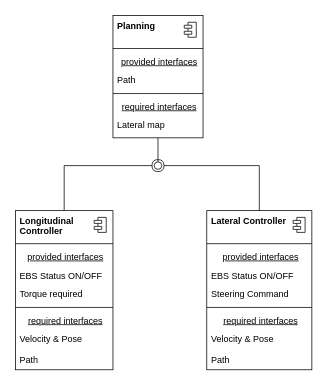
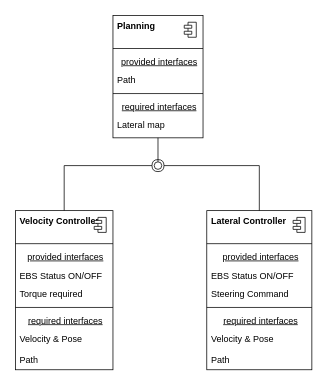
node "Longitudinal Controller": label "Longitudinal Controller" -> "Velocity Controller"
